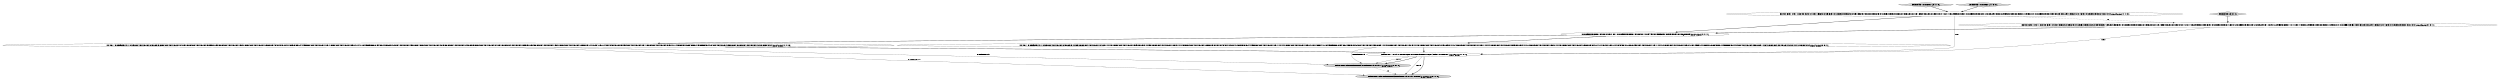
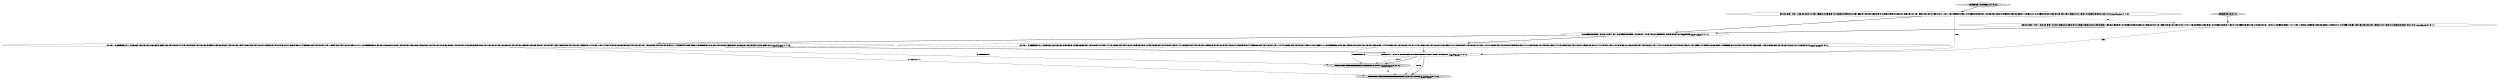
node "testGroupByVarianceOnly['0', '1', '0']": removed
